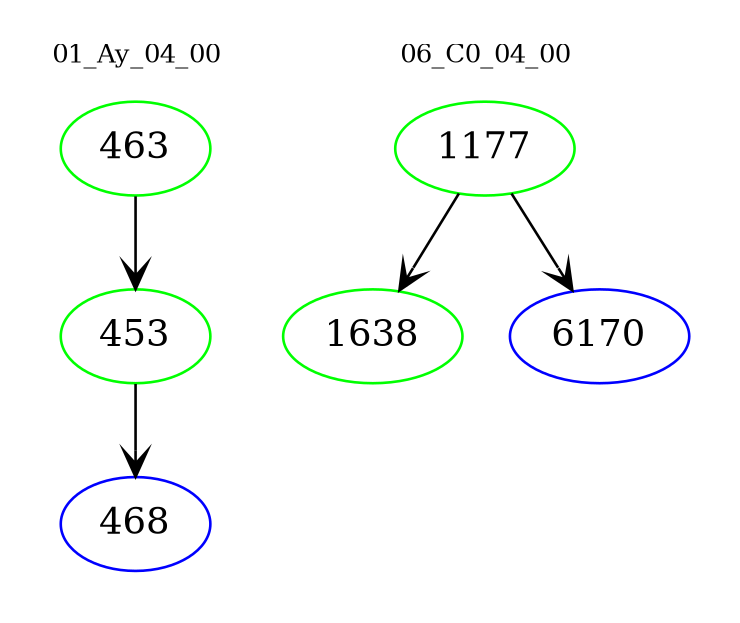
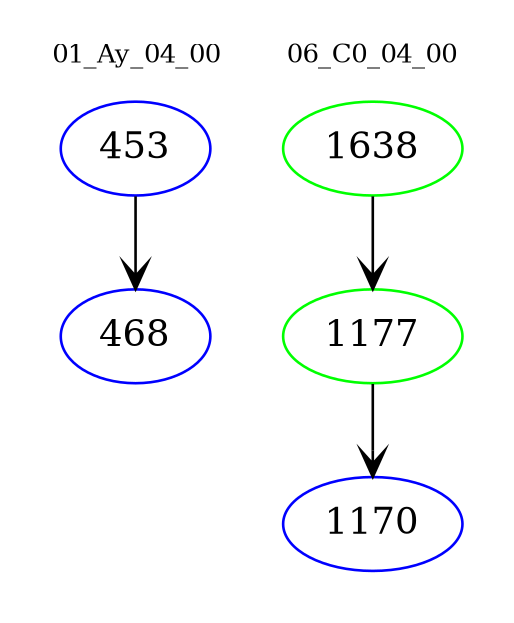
node "463": removed
edge "1177" -> "1638": reversed
node "453": color green -> blue
node "6170": label "6170" -> "1170"
